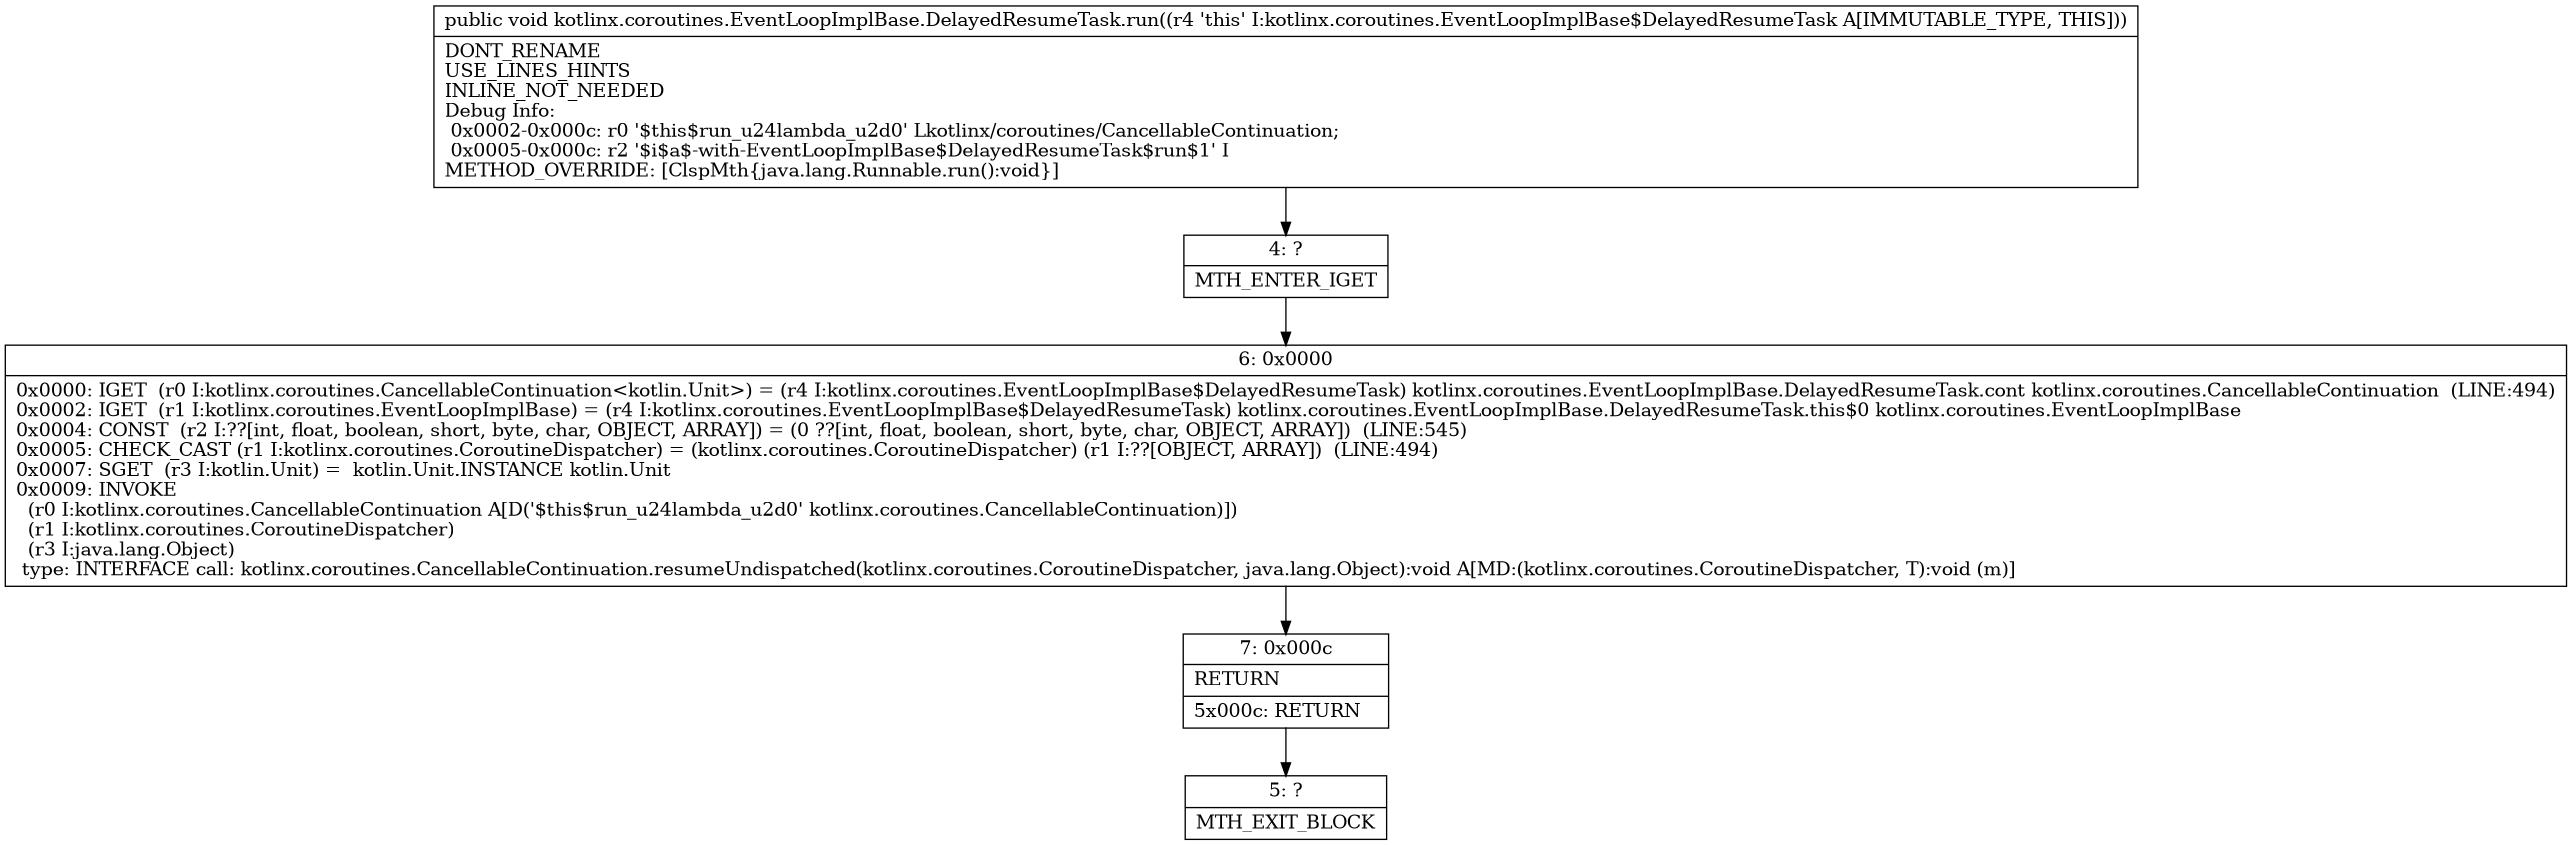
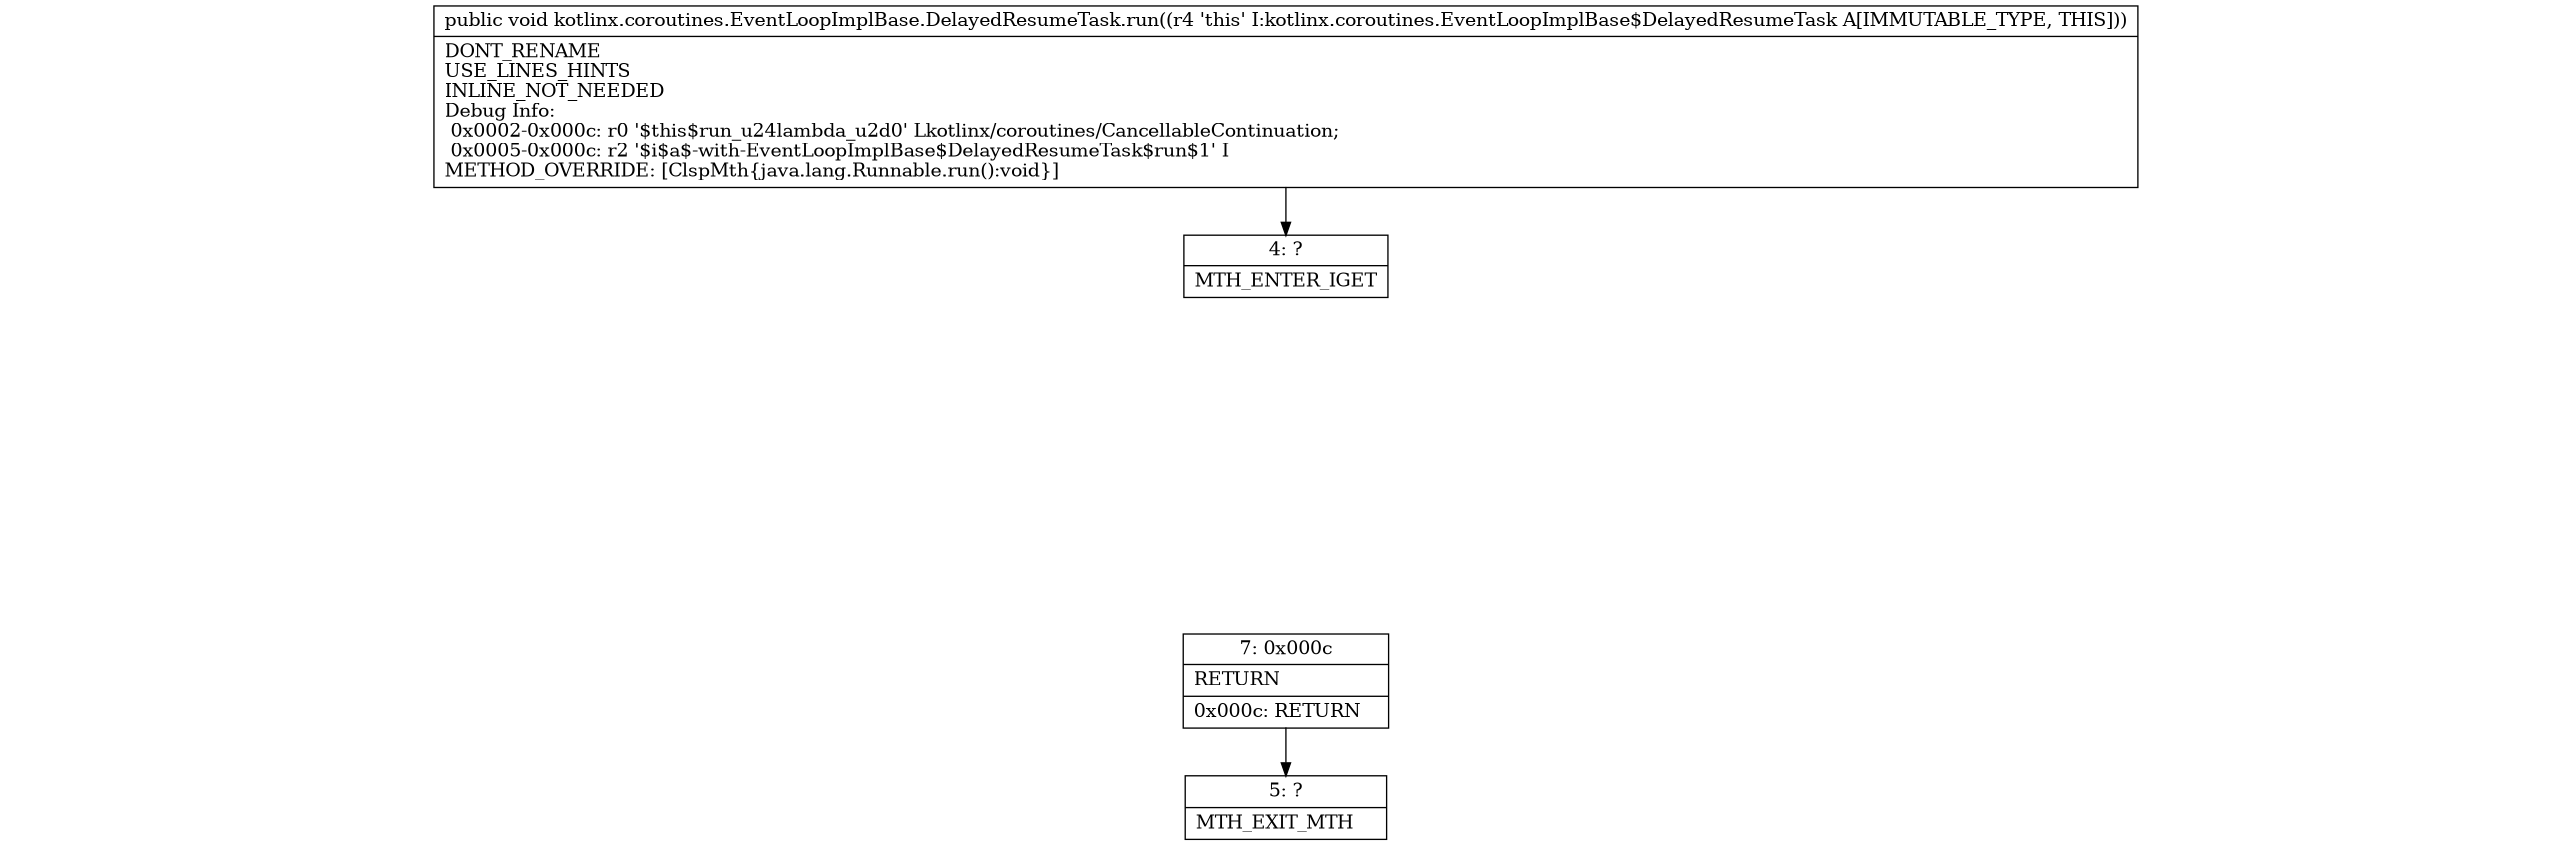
node "6: 0x0000": removed
node "7: 0x000c": text "5x000c: RETURN" -> "0x000c: RETURN"
node "5: ?": text "MTH_EXIT_BLOCK" -> "MTH_EXIT_MTH"
